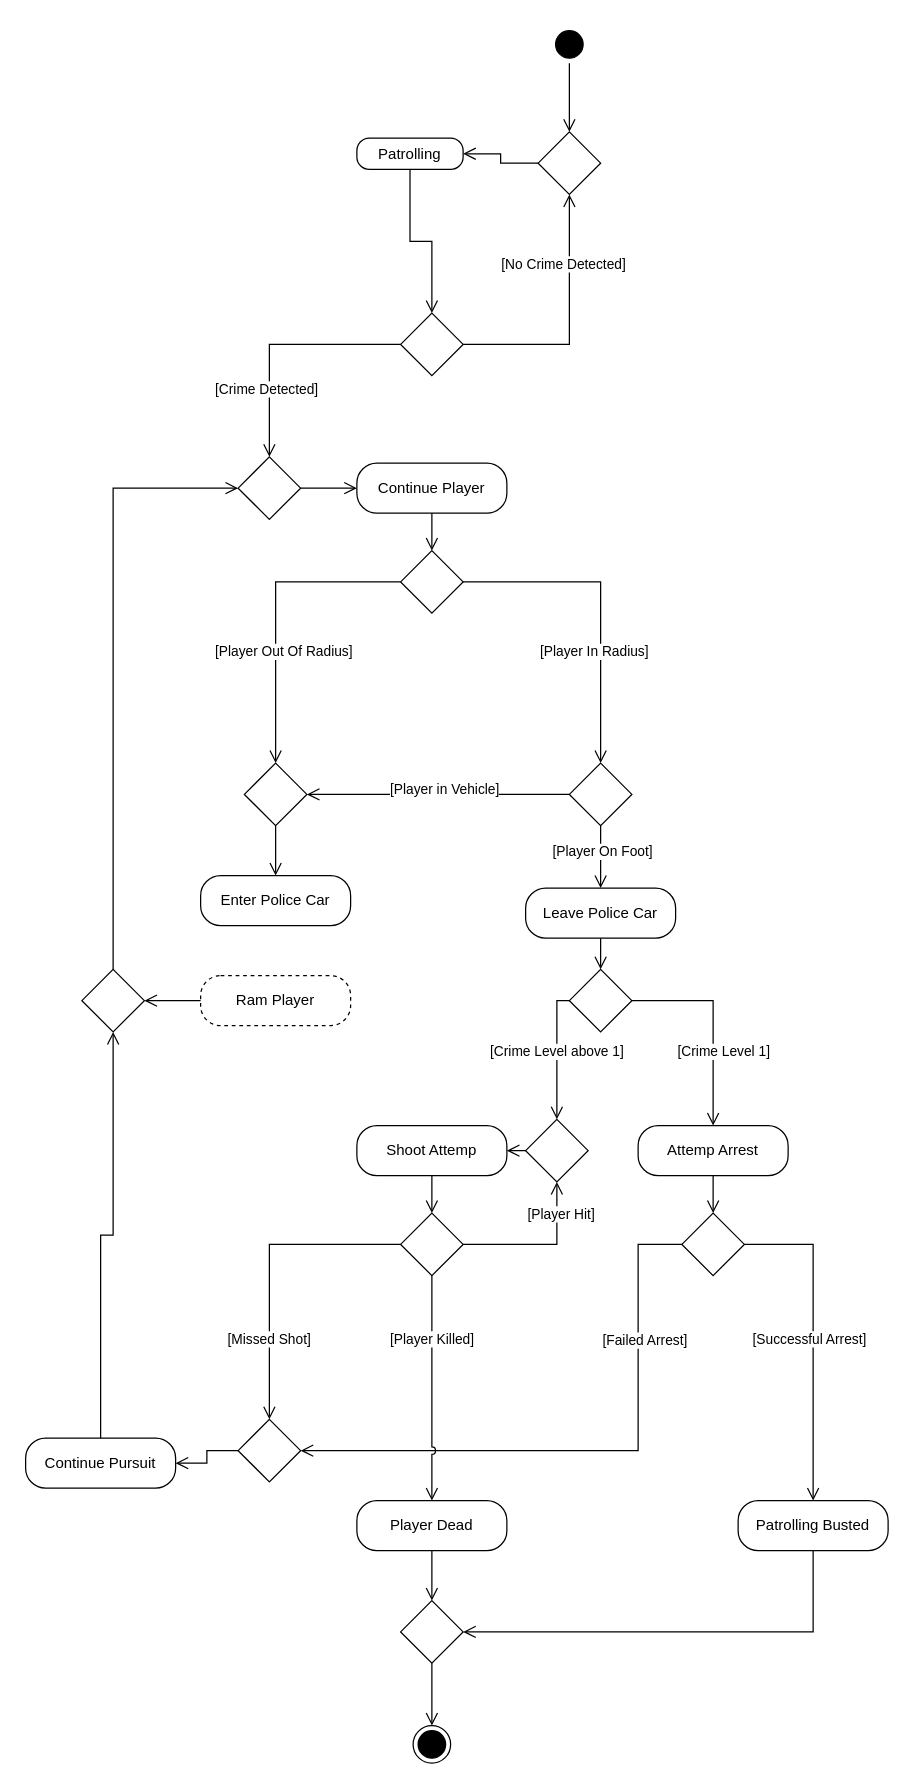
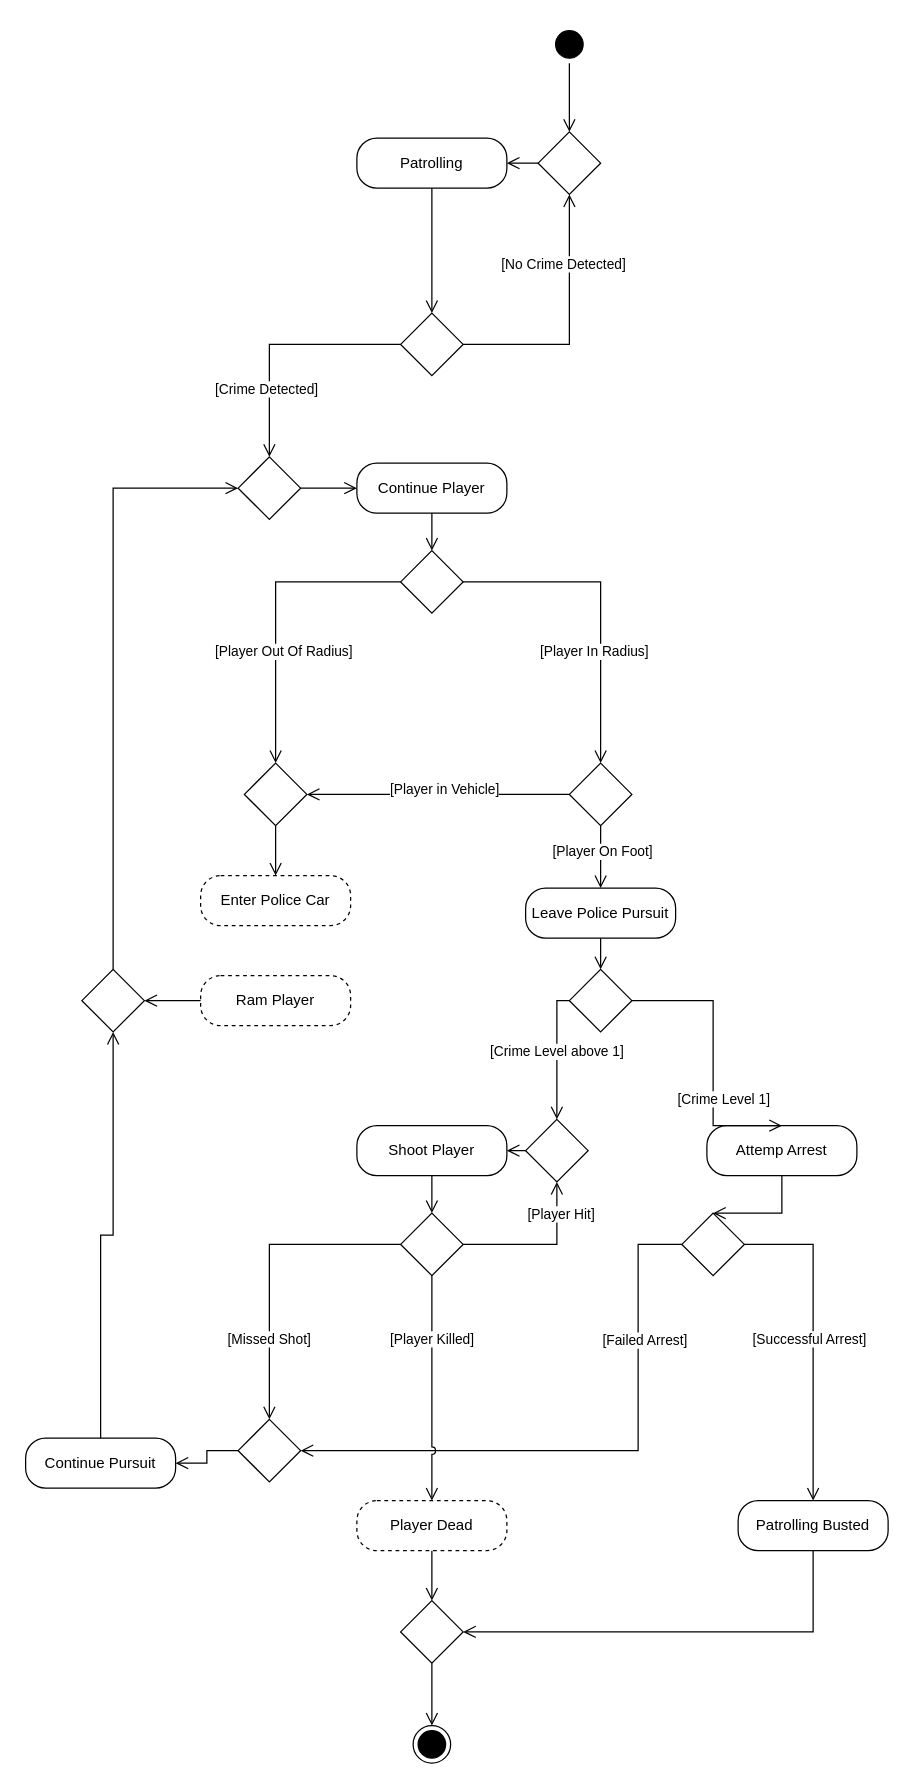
node "Patrolling": size 106x31 -> 150x50
node "Enter Police Car": style solid -> dashed
node "Leave Police Car": label "Leave Police Car" -> "Leave Police Pursuit"
node "Shoot Attemp": label "Shoot Attemp" -> "Shoot Player"
node "Attemp Arrest": moved (713, 1151) -> (782, 1151)
node "Player Dead": style solid -> dashed
